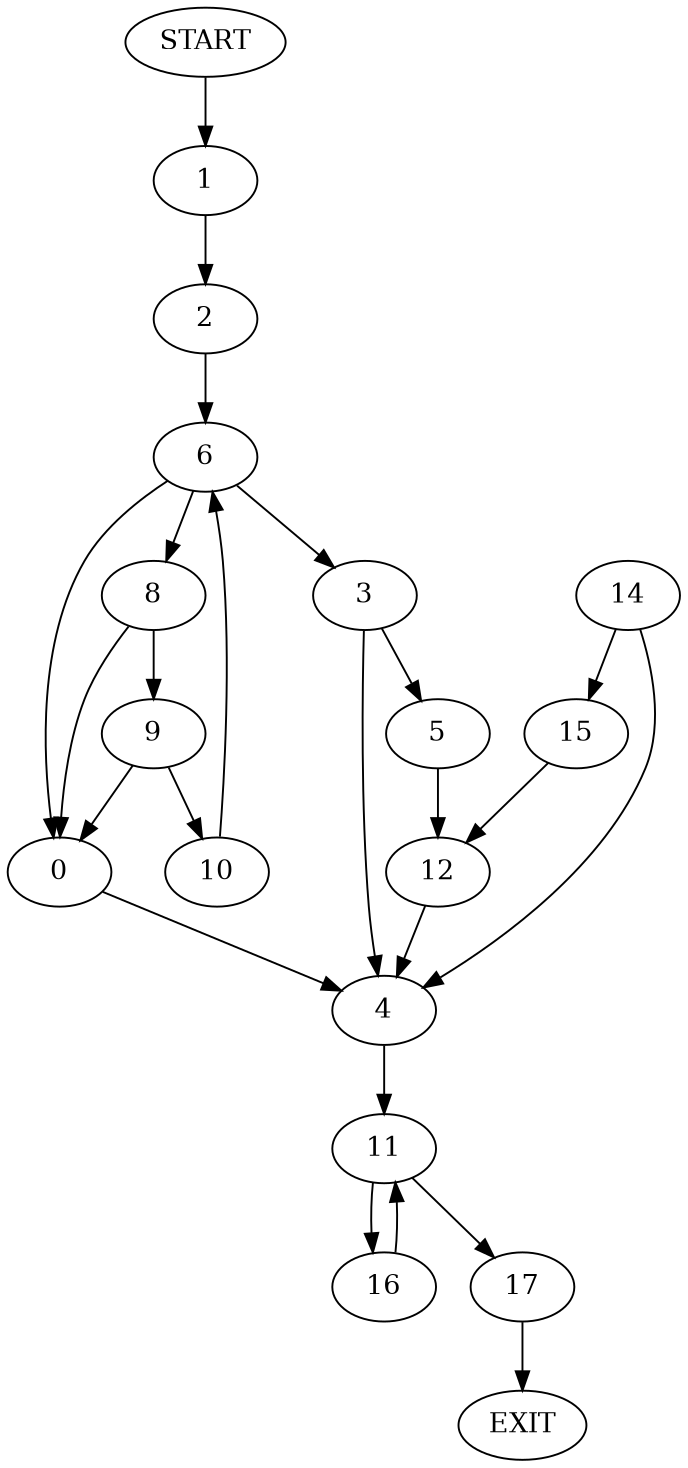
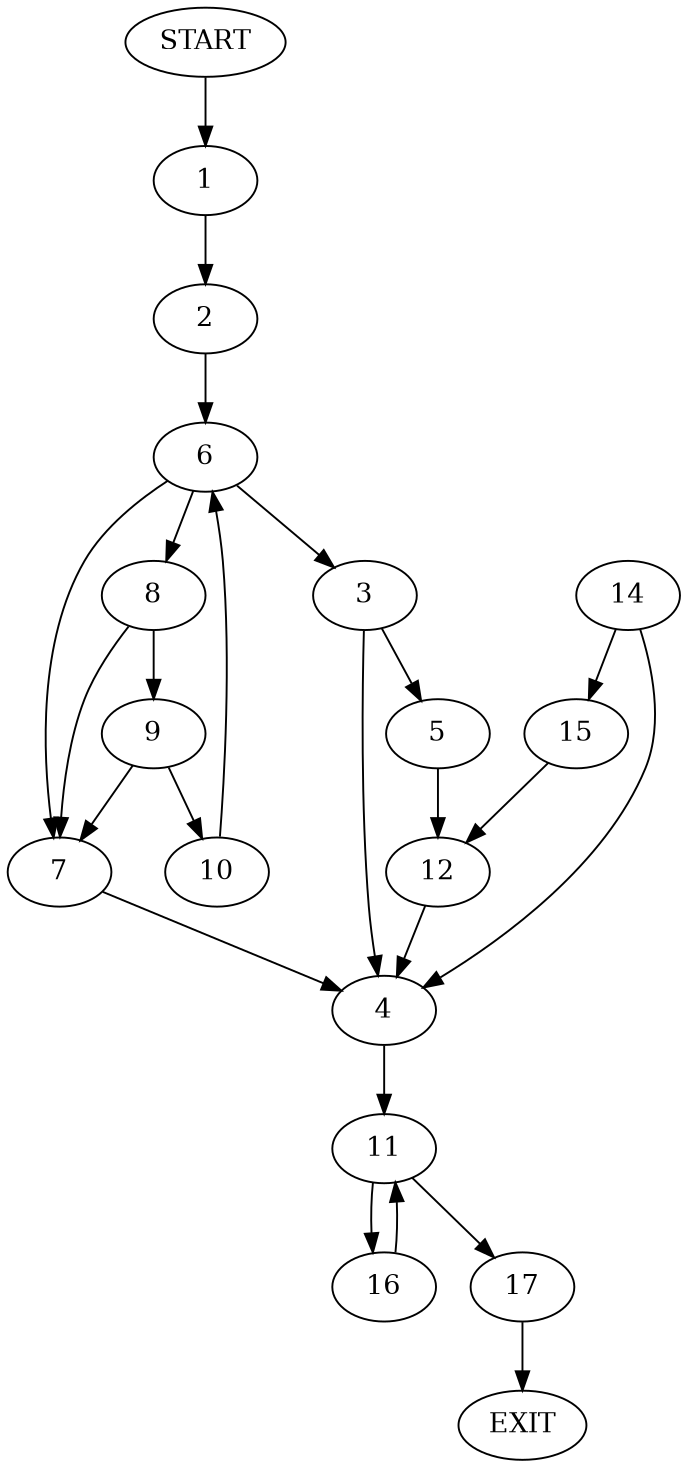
node "0": label "0" -> "7"
